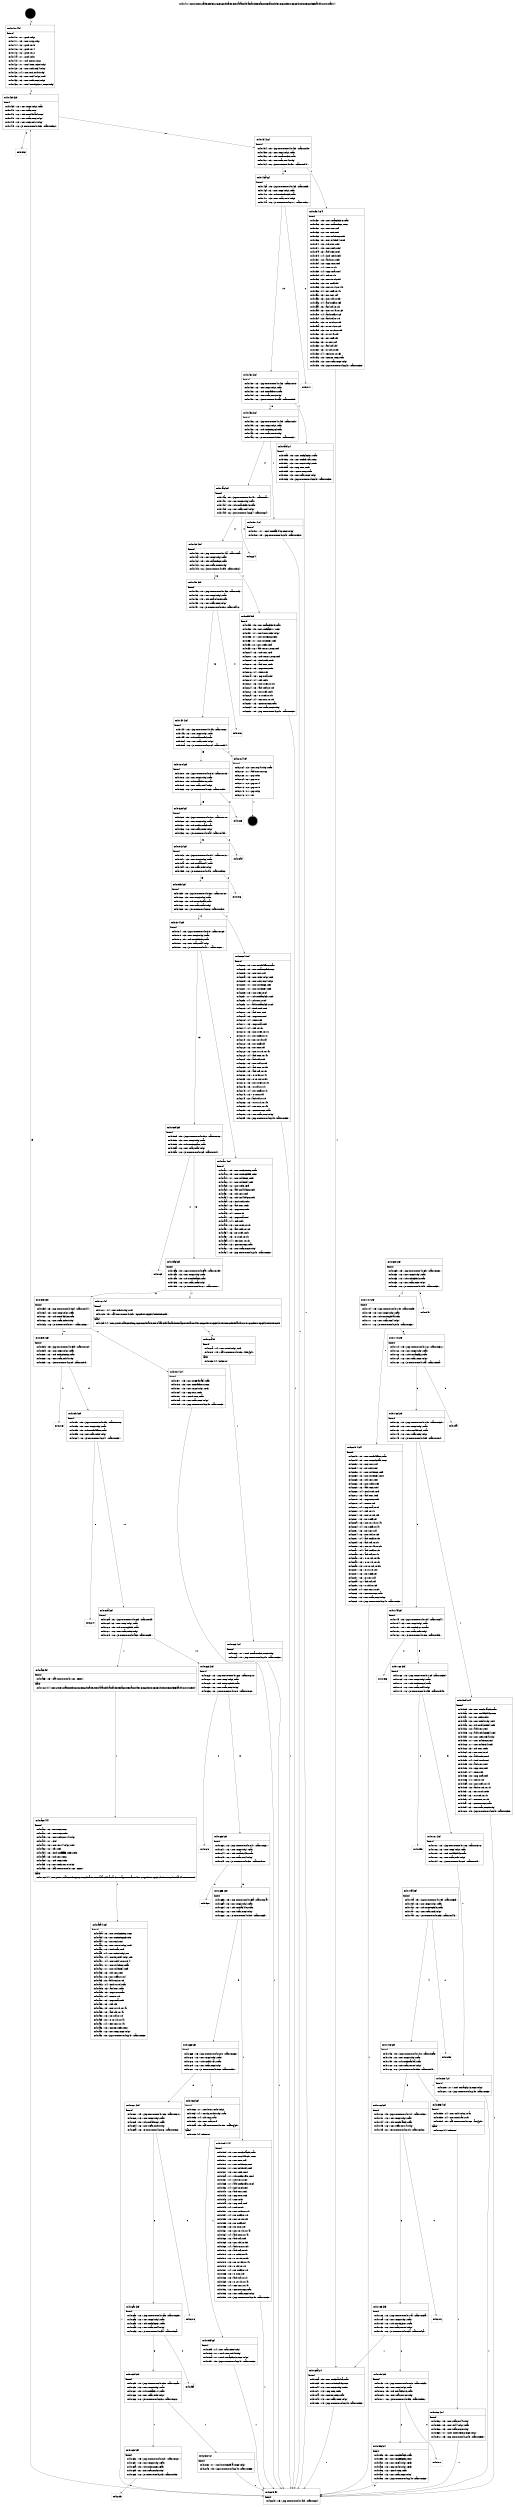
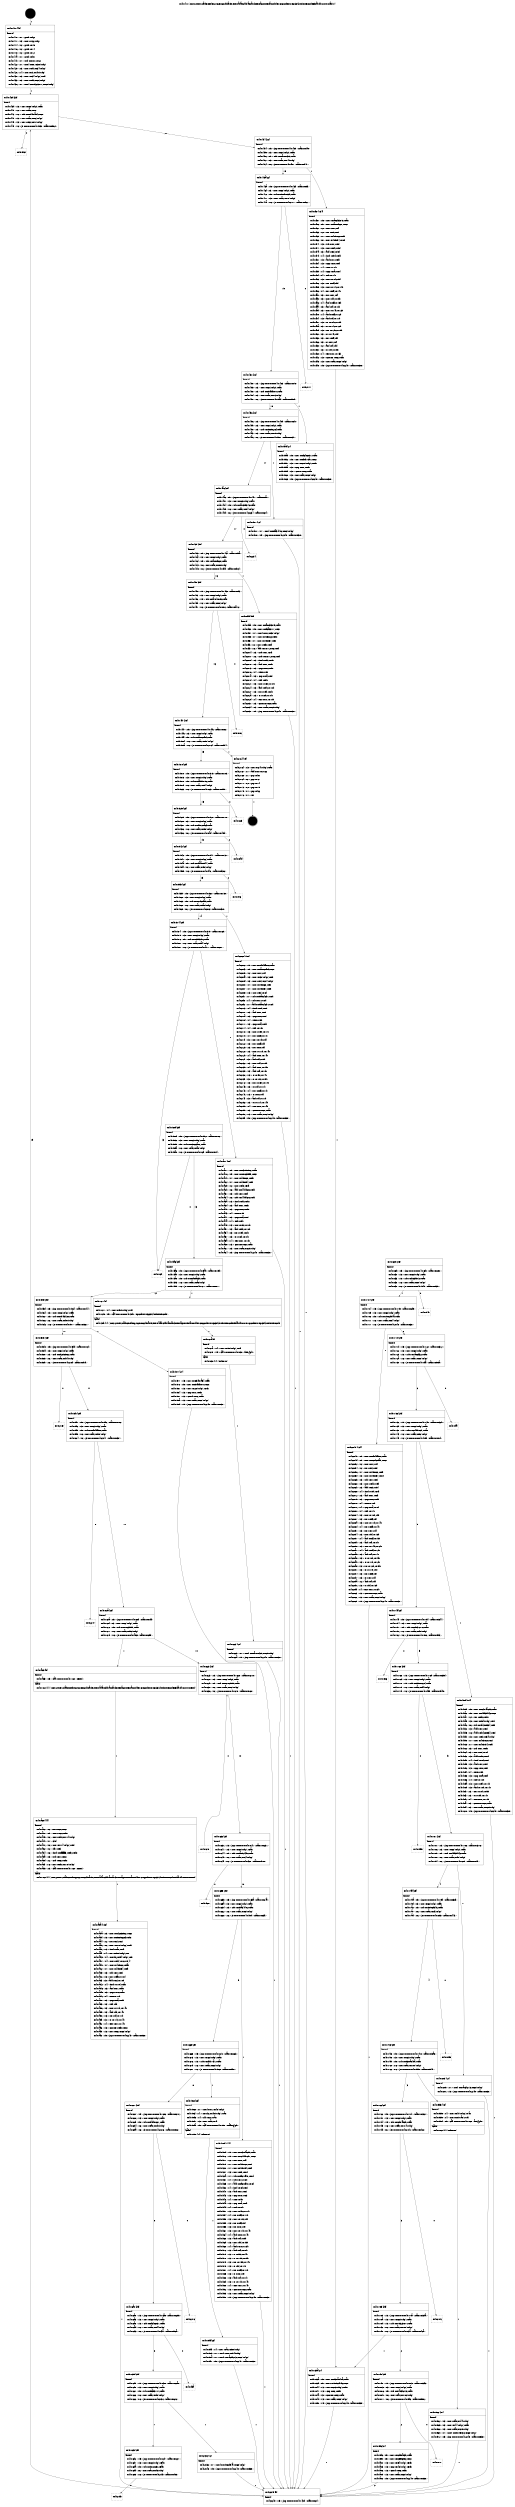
edge "0x401574 [25]" -> "0x40158d [25]": now "0x401574 [25]" -> "0x401c2f"
edge "0x401623 [25]" -> "0x401c78": reversed
edge "0x401a11 [88]" -> "0x40224e [5]": added, label "1"
edge "0x401781 [25]" -> "0x40179a [25]": added, label "4"
